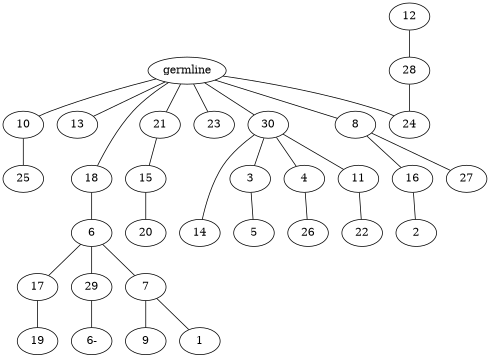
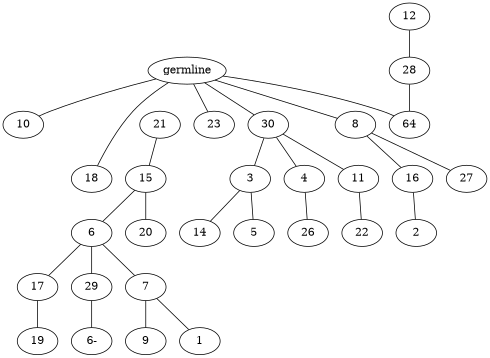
edge "germline" -- "21": removed
node "13": removed
node "24": label "24" -> "64"
edge "30" -- "14": now "3" -- "14"
node "25": removed
edge "18" -- "6": now "15" -- "6"
